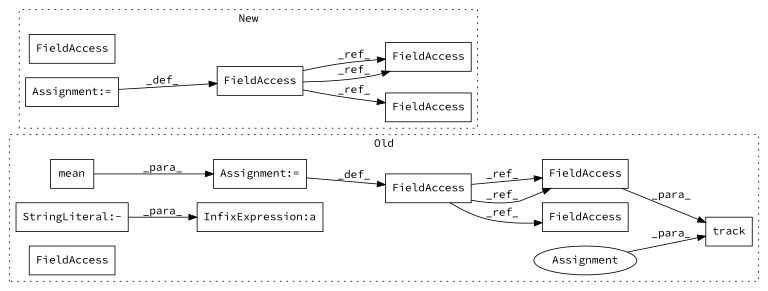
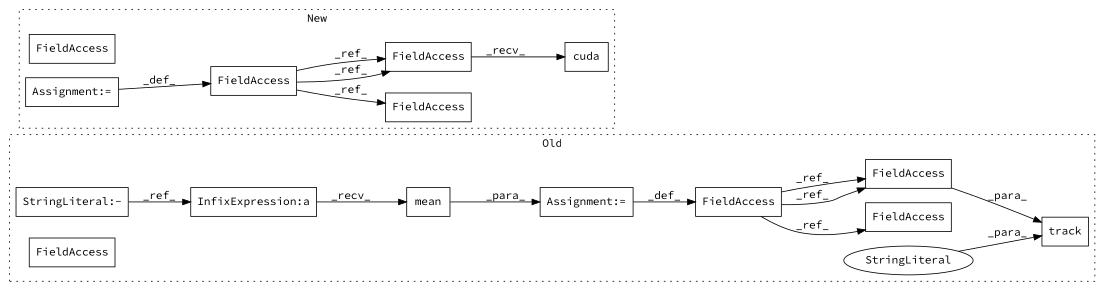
node "cuda": added
edge "InfixExpression:a" -> "mean": added, label "_recv_"
edge "StringLiteral:-" -> "InfixExpression:a": label "_para_" -> "_ref_"
node "Assignment": label "Assignment" -> "StringLiteral"
